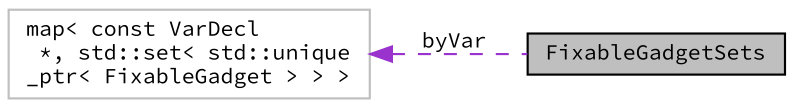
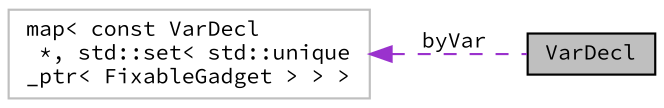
node "FixableGadgetSets": label "FixableGadgetSets" -> "VarDecl"
